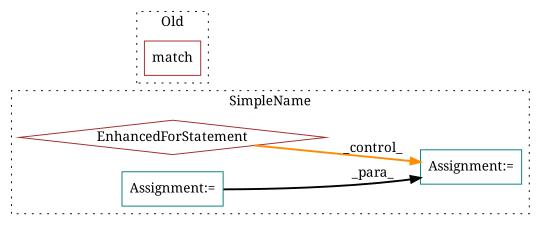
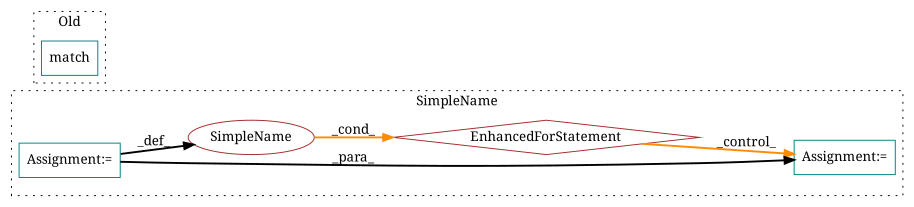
node "match": color brown -> teal
node "SimpleName": added
